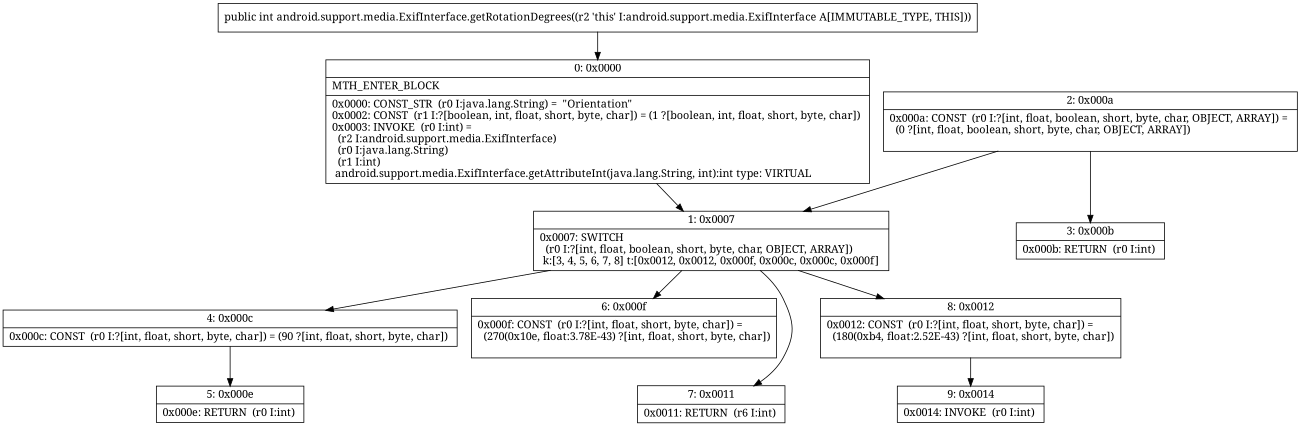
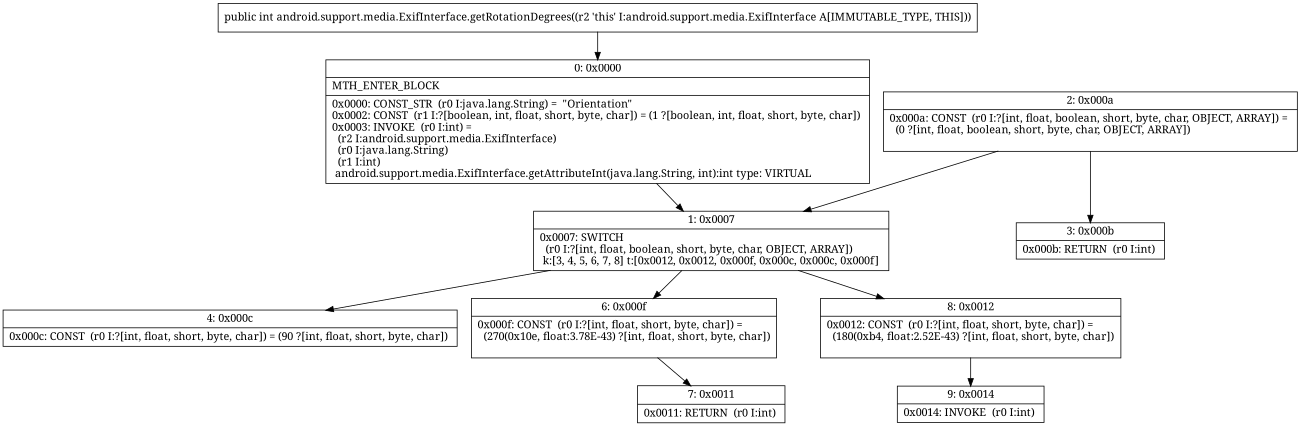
edge "1: 0x0007" -> "7: 0x0011": now "6: 0x000f" -> "7: 0x0011"
node "5: 0x000e": removed
node "7: 0x0011": text "0x0011: RETURN  (r6 I:int)" -> "0x0011: RETURN  (r0 I:int)"
